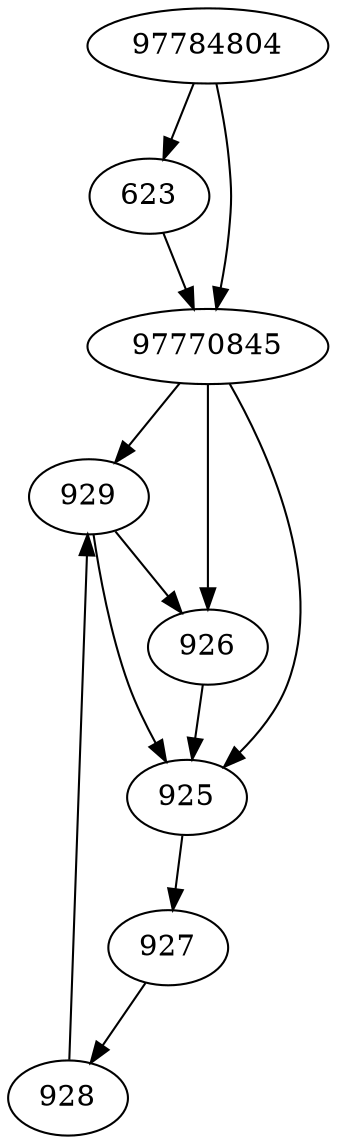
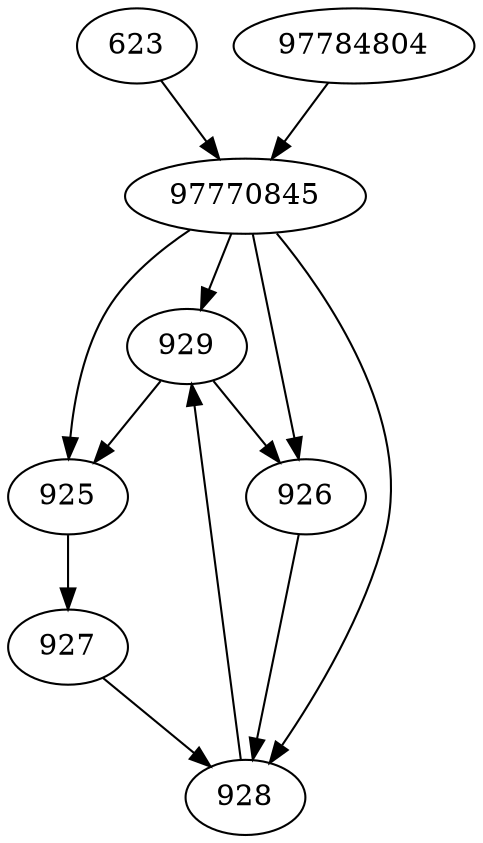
edge "97784804" -> "623": removed
edge "97770845" -> "928": added
edge "926" -> "925": now "926" -> "928"
